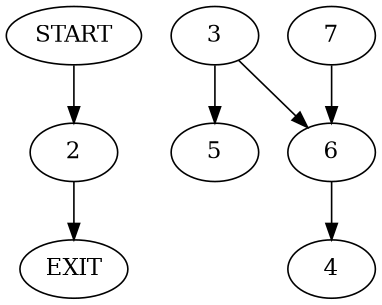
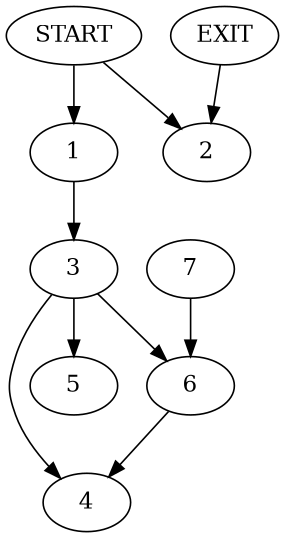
node "1": added
edge "2" -> "EXIT": reversed
edge "3" -> "4": added
